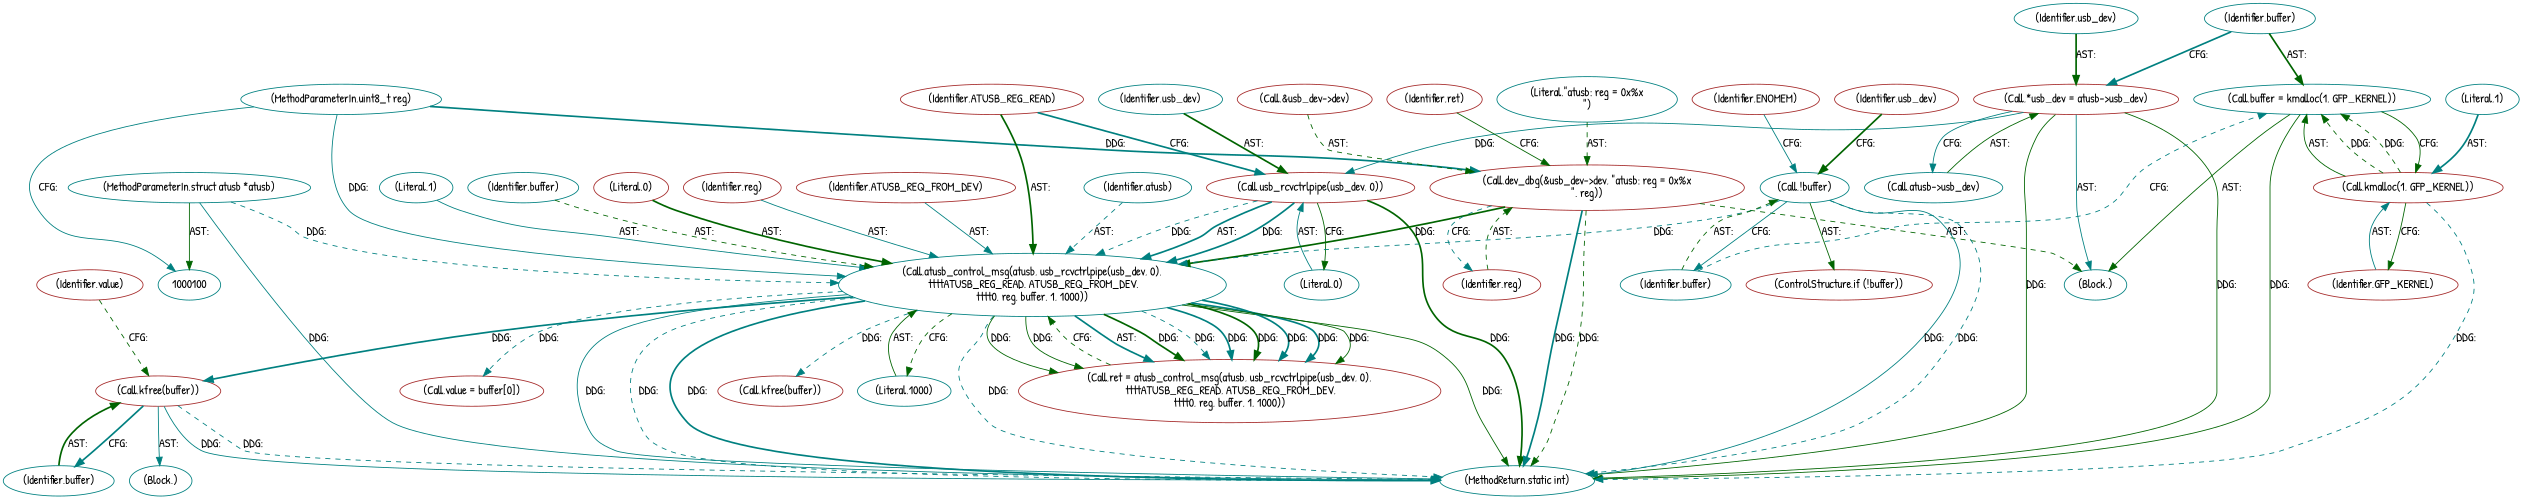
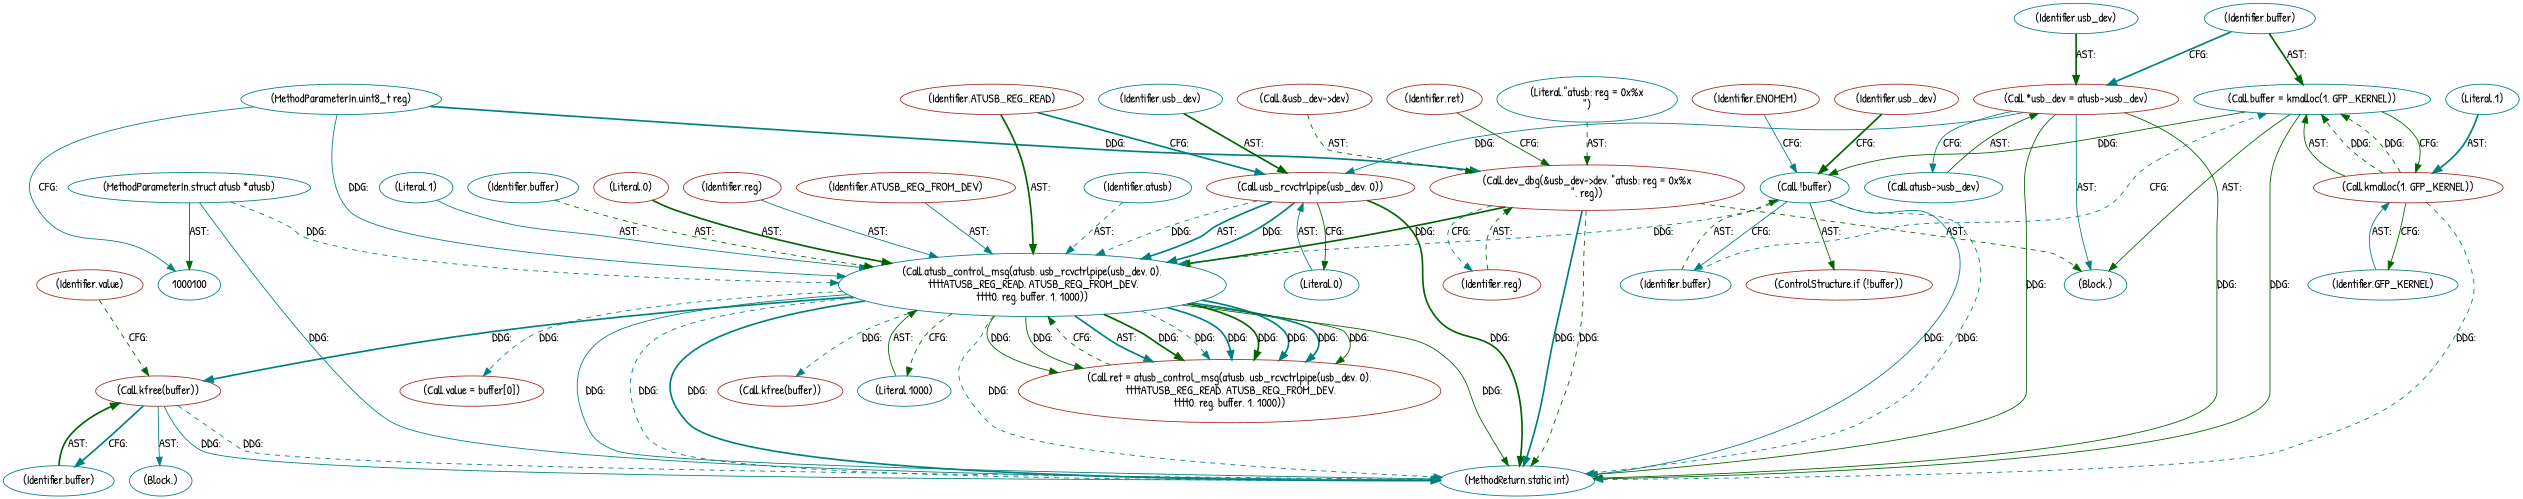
edge "(Call,buffer = kmalloc(1, GFP_KERNEL))" -> "(Call,!buffer)": added, label "DDG:"
node "(Identifier,GFP_KERNEL)": color brown -> teal
